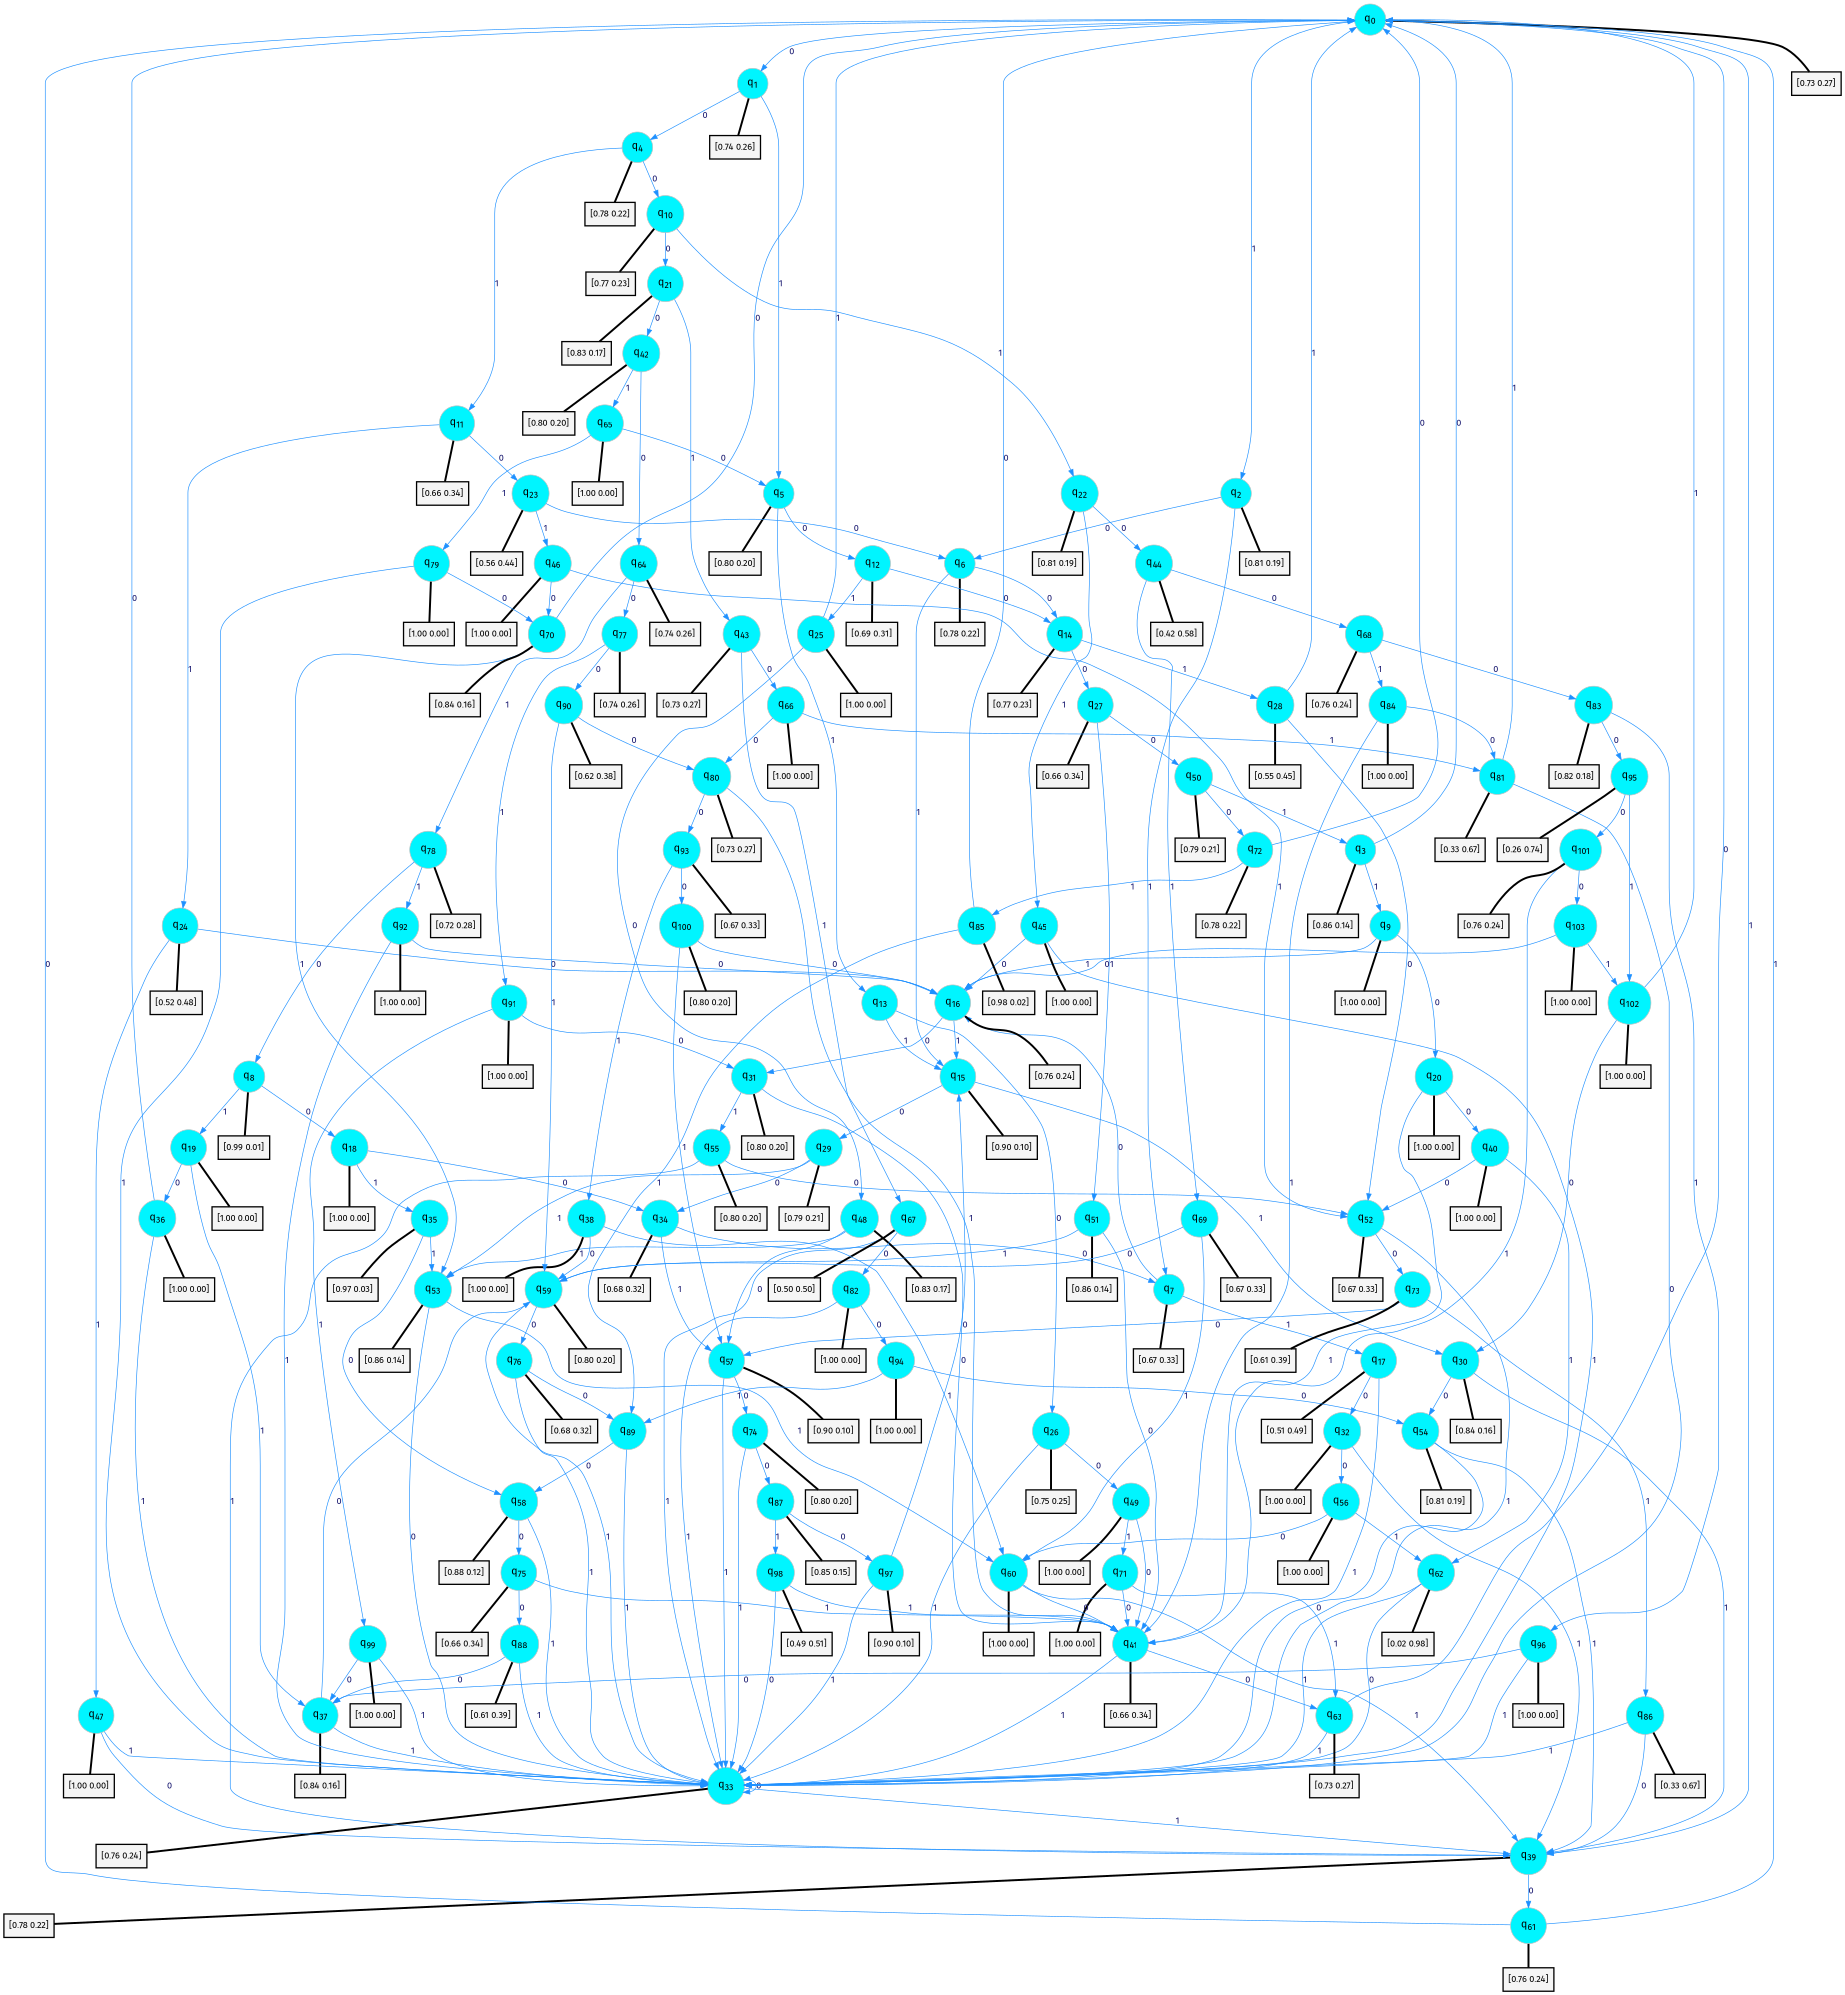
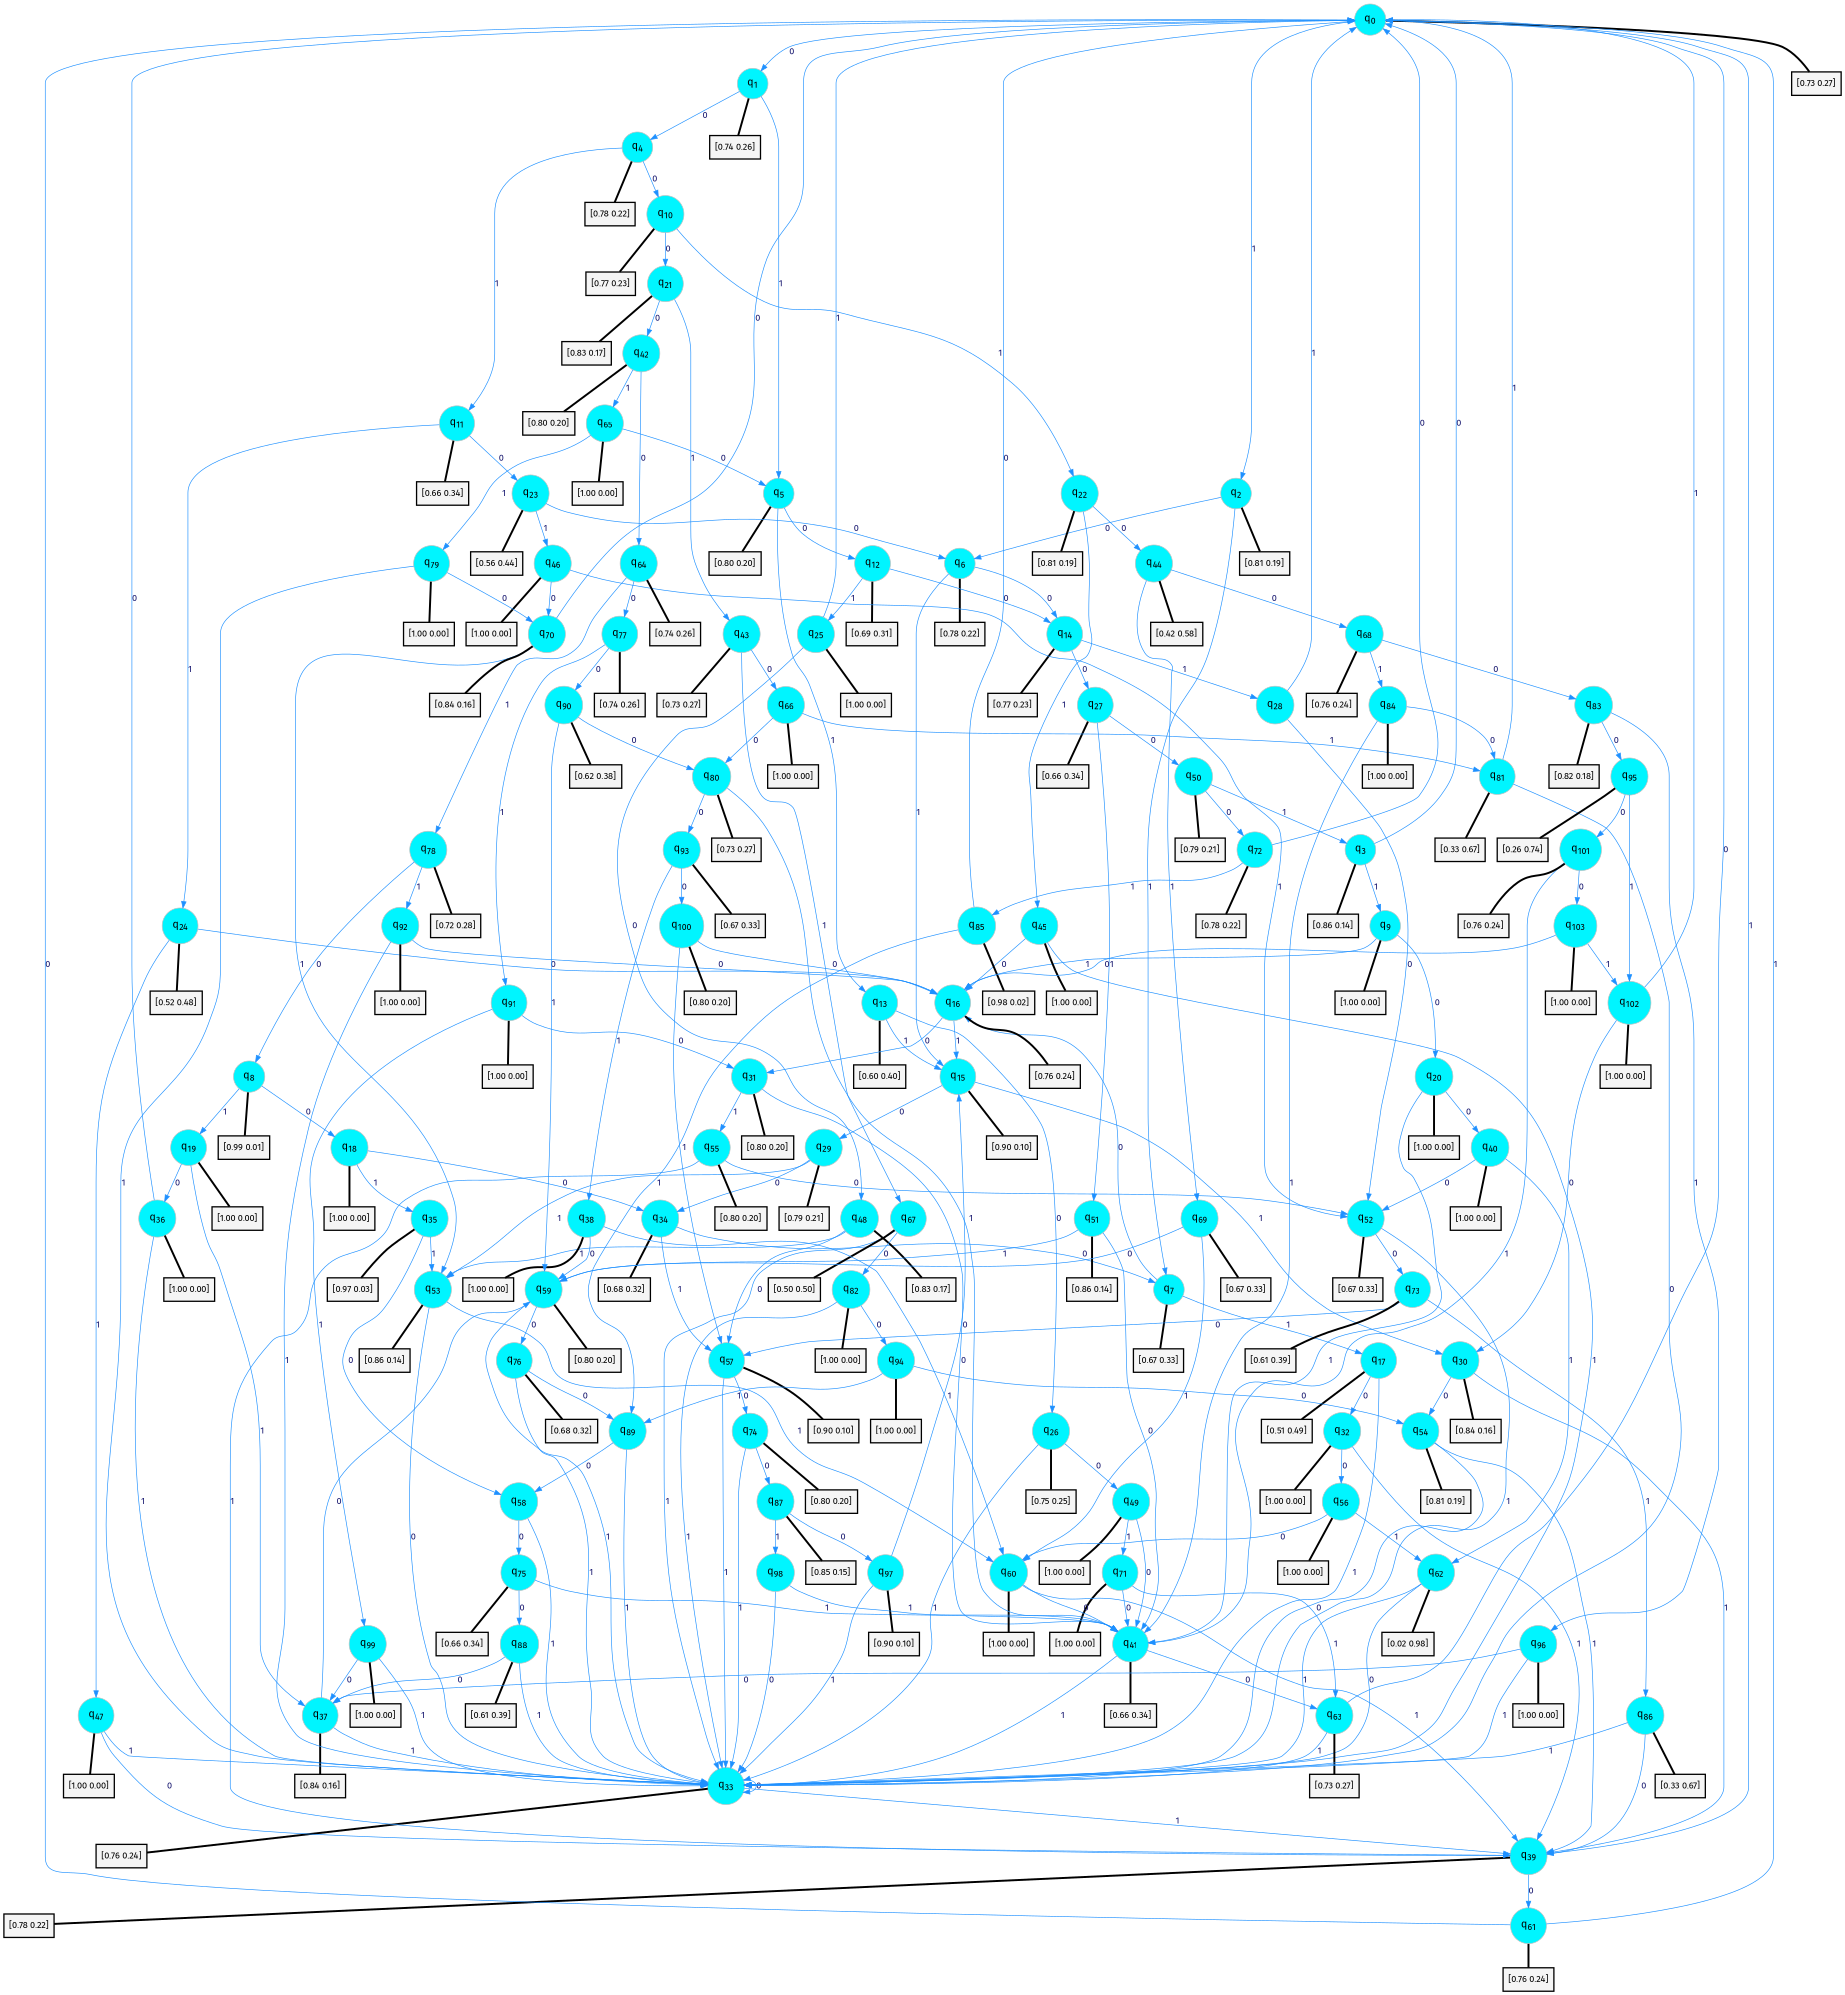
node "[0.55 0.45]": removed
node "[0.60 0.40]": added
node "[0.88 0.12]": removed
node "[0.49 0.51]": removed
